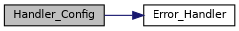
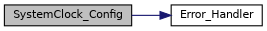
node "Handler_Config": label "Handler_Config" -> "SystemClock_Config"
